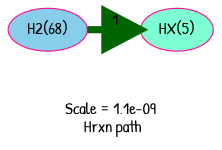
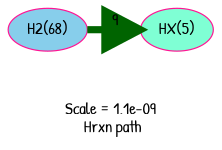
edge "H2(68)" -> "HX(5)": label " 1" -> " 9"
